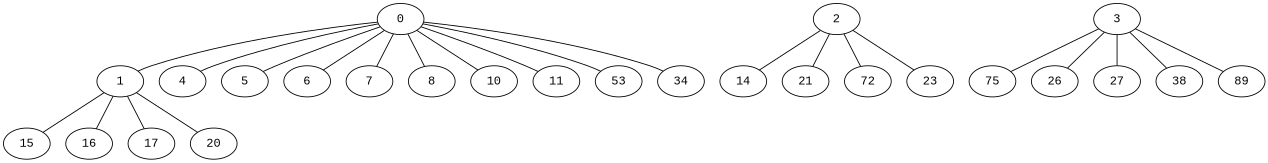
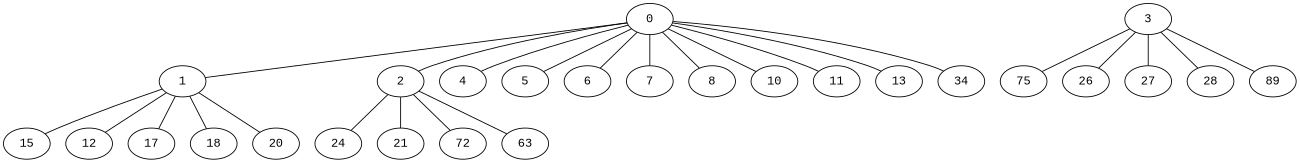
edge "0" -- "2": added
node "53": label "53" -> "13"
node "14": label "14" -> "24"
node "23": label "23" -> "63"
node "38": label "38" -> "28"
node "16": label "16" -> "12"
node "18": added
